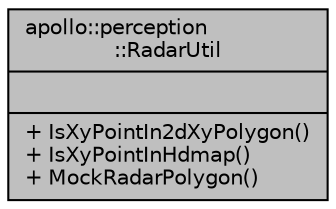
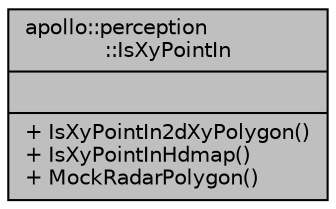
node "apollo::perception": text "::RadarUtil" -> "::IsXyPointIn"
